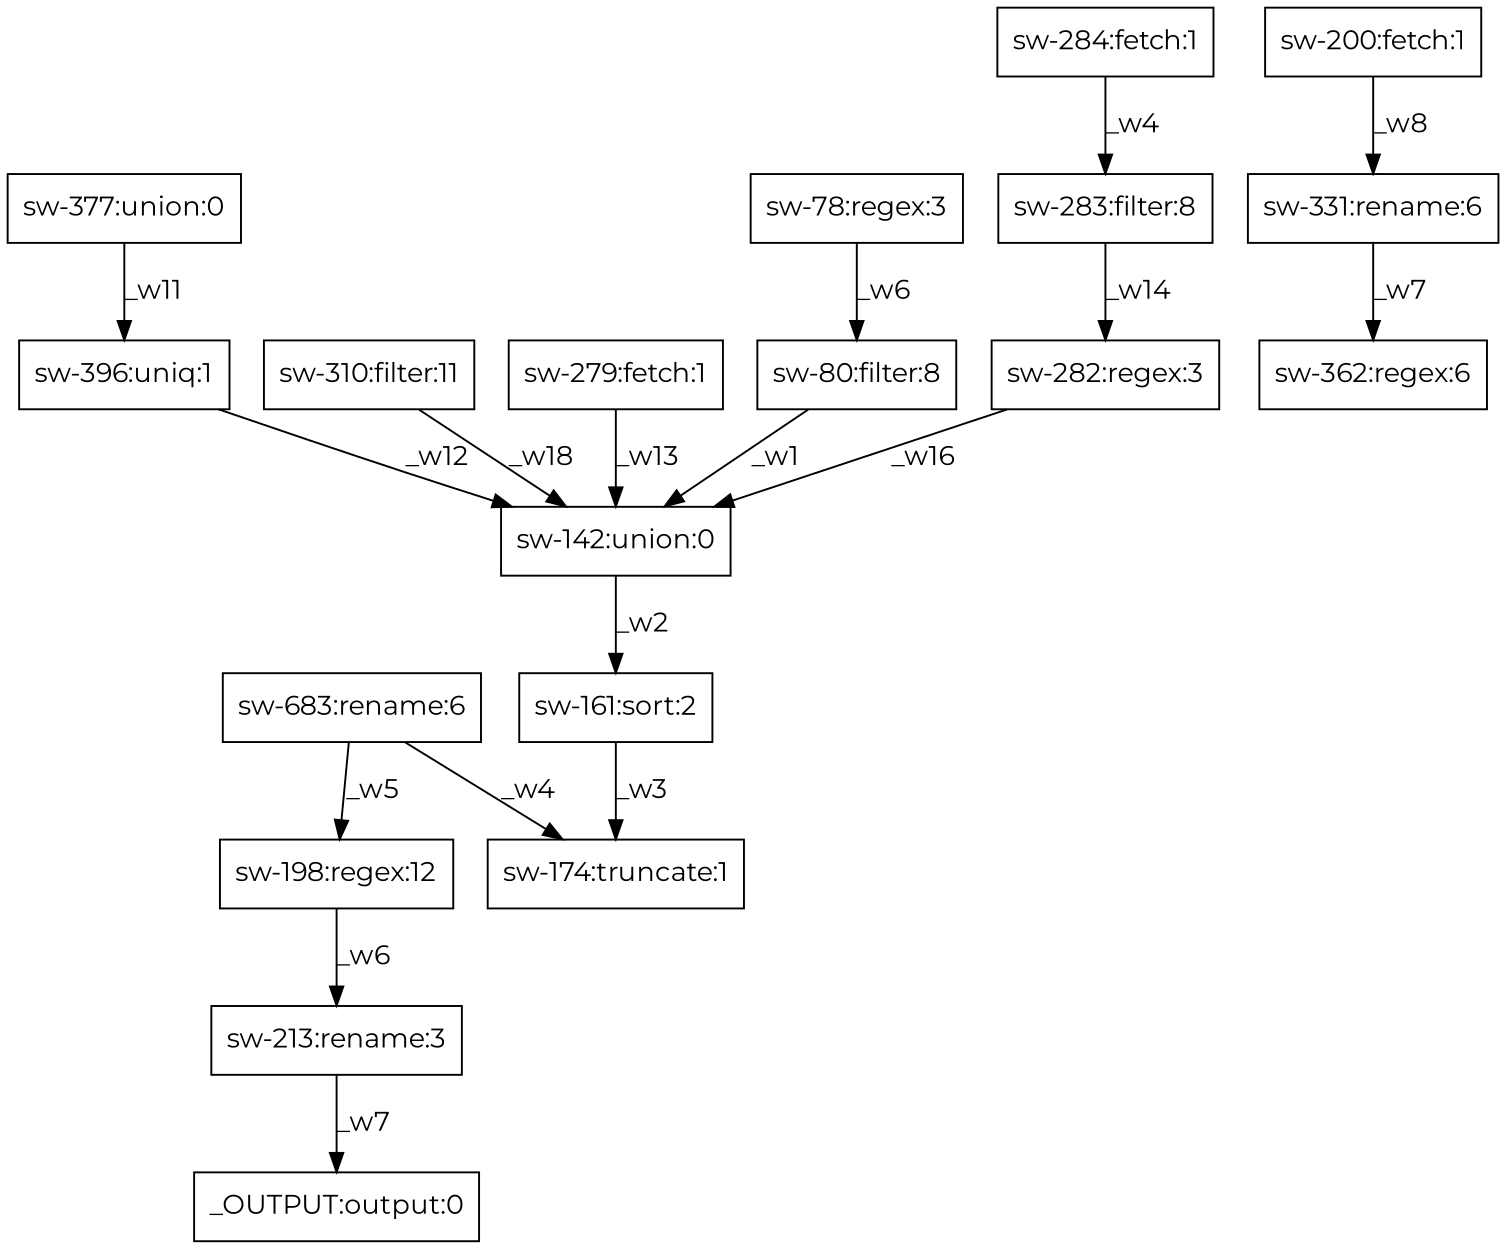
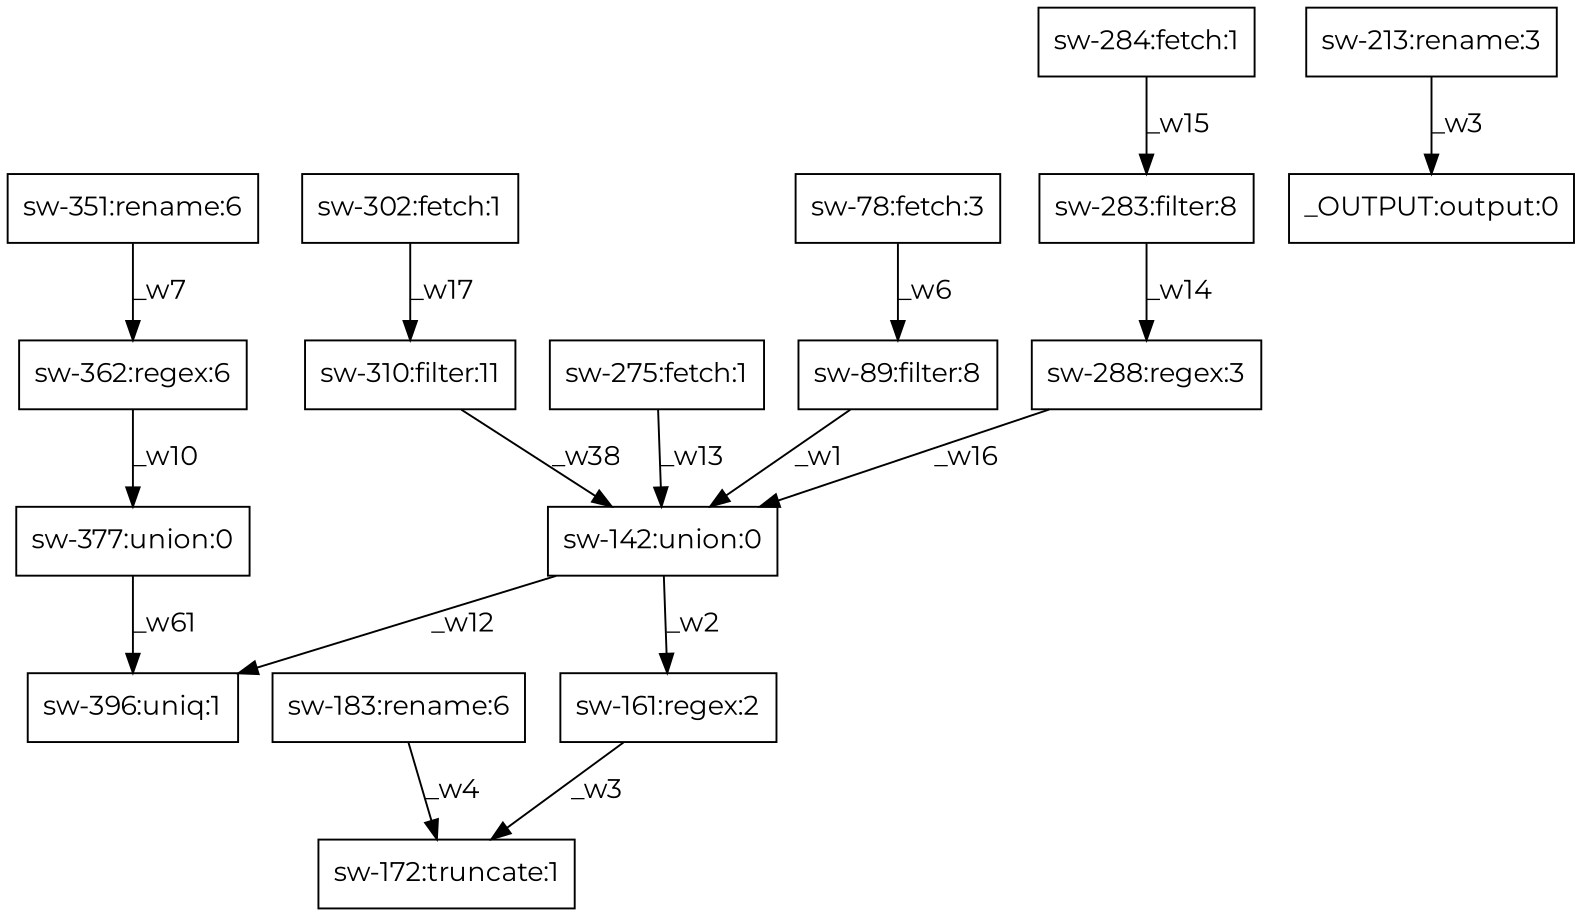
node "sw-200:fetch:1": removed
edge "sw-284:fetch:1" -> "sw-283:filter:8": label "_w4" -> "_w15"
node "sw-302:fetch:1": added
node "sw-78:regex:3": label "sw-78:regex:3" -> "sw-78:fetch:3"
node "sw-331:rename:6": label "sw-331:rename:6" -> "sw-351:rename:6"
edge "sw-377:union:0" -> "sw-396:uniq:1": label "_w11" -> "_w61"
node "sw-279:fetch:1": label "sw-279:fetch:1" -> "sw-275:fetch:1"
node "sw-80:filter:8": label "sw-80:filter:8" -> "sw-89:filter:8"
node "sw-282:regex:3": label "sw-282:regex:3" -> "sw-288:regex:3"
edge "sw-362:regex:6" -> "sw-377:union:0": added, label "_w10"
edge "sw-396:uniq:1" -> "sw-142:union:0": reversed
edge "sw-310:filter:11" -> "sw-142:union:0": label "_w18" -> "_w38"
node "sw-683:rename:6": label "sw-683:rename:6" -> "sw-183:rename:6"
node "sw-161:sort:2": label "sw-161:sort:2" -> "sw-161:regex:2"
node "sw-198:regex:12": removed
node "sw-174:truncate:1": label "sw-174:truncate:1" -> "sw-172:truncate:1"
edge "sw-213:rename:3" -> "_OUTPUT:output:0": label "_w7" -> "_w3"
